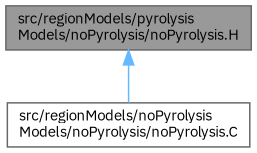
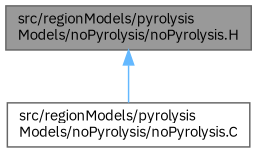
node "src/regionModels/noPyrolysis Models/noPyrolysis/noPyrolysis.C": label "src/regionModels/noPyrolysis Models/noPyrolysis/noPyrolysis.C" -> "src/regionModels/pyrolysis Models/noPyrolysis/noPyrolysis.C"
